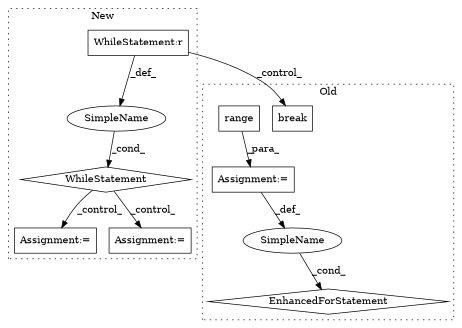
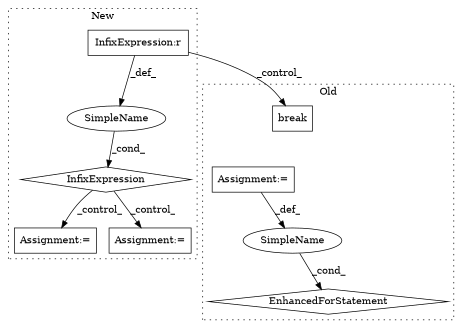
node "WhileStatement:r": label "WhileStatement:r" -> "InfixExpression:r"
node "range": removed
node "WhileStatement": label "WhileStatement" -> "InfixExpression"
